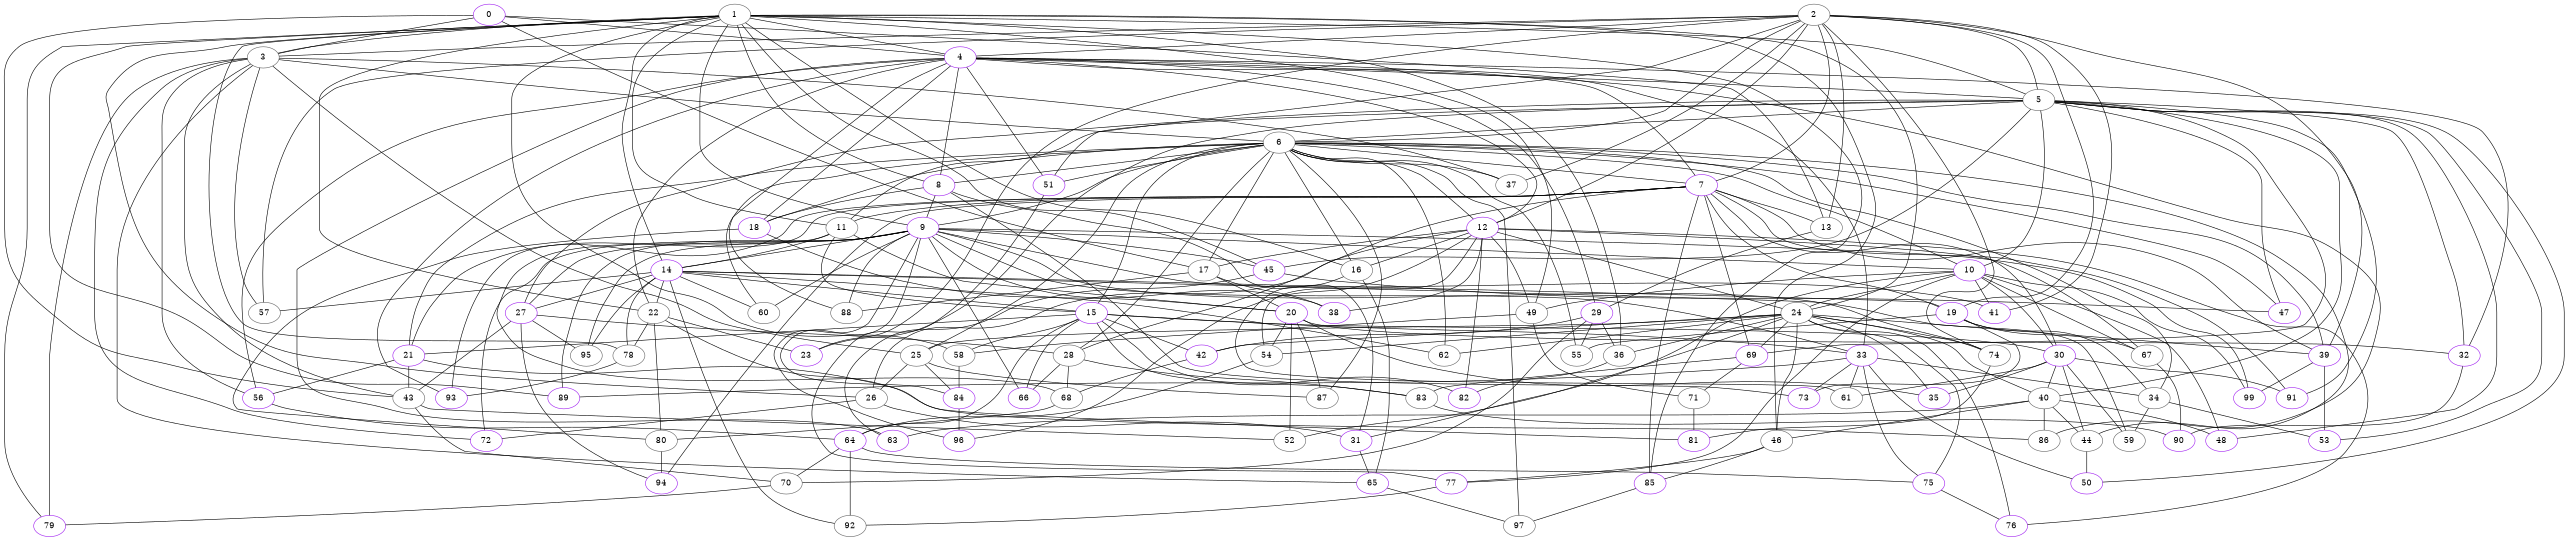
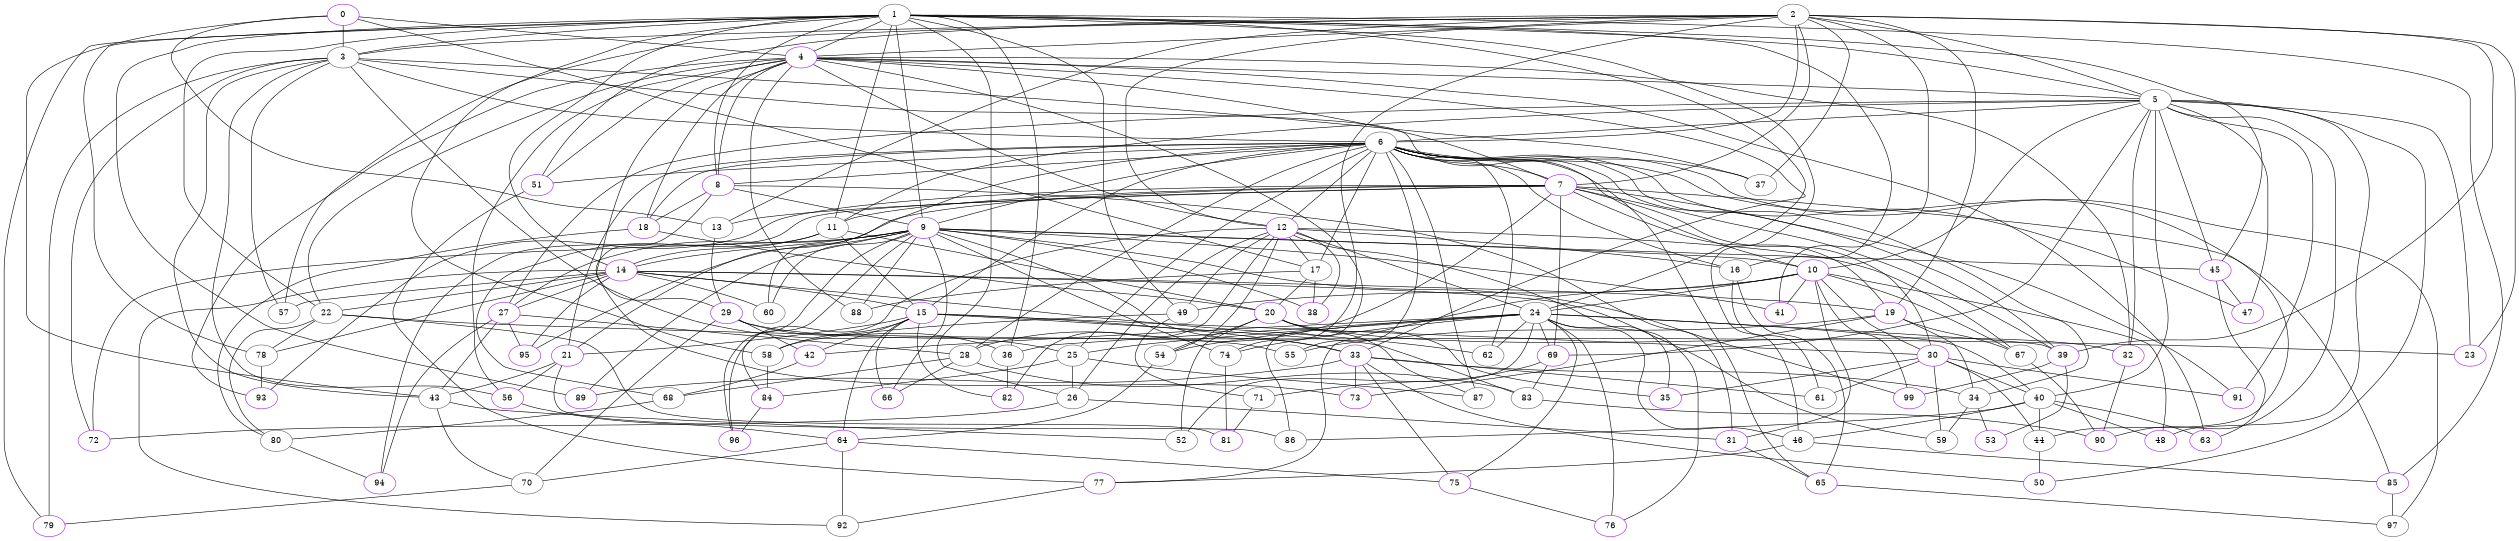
edge "5" -- "53": now "5" -- "90"
node "95": color gray40 -> purple
